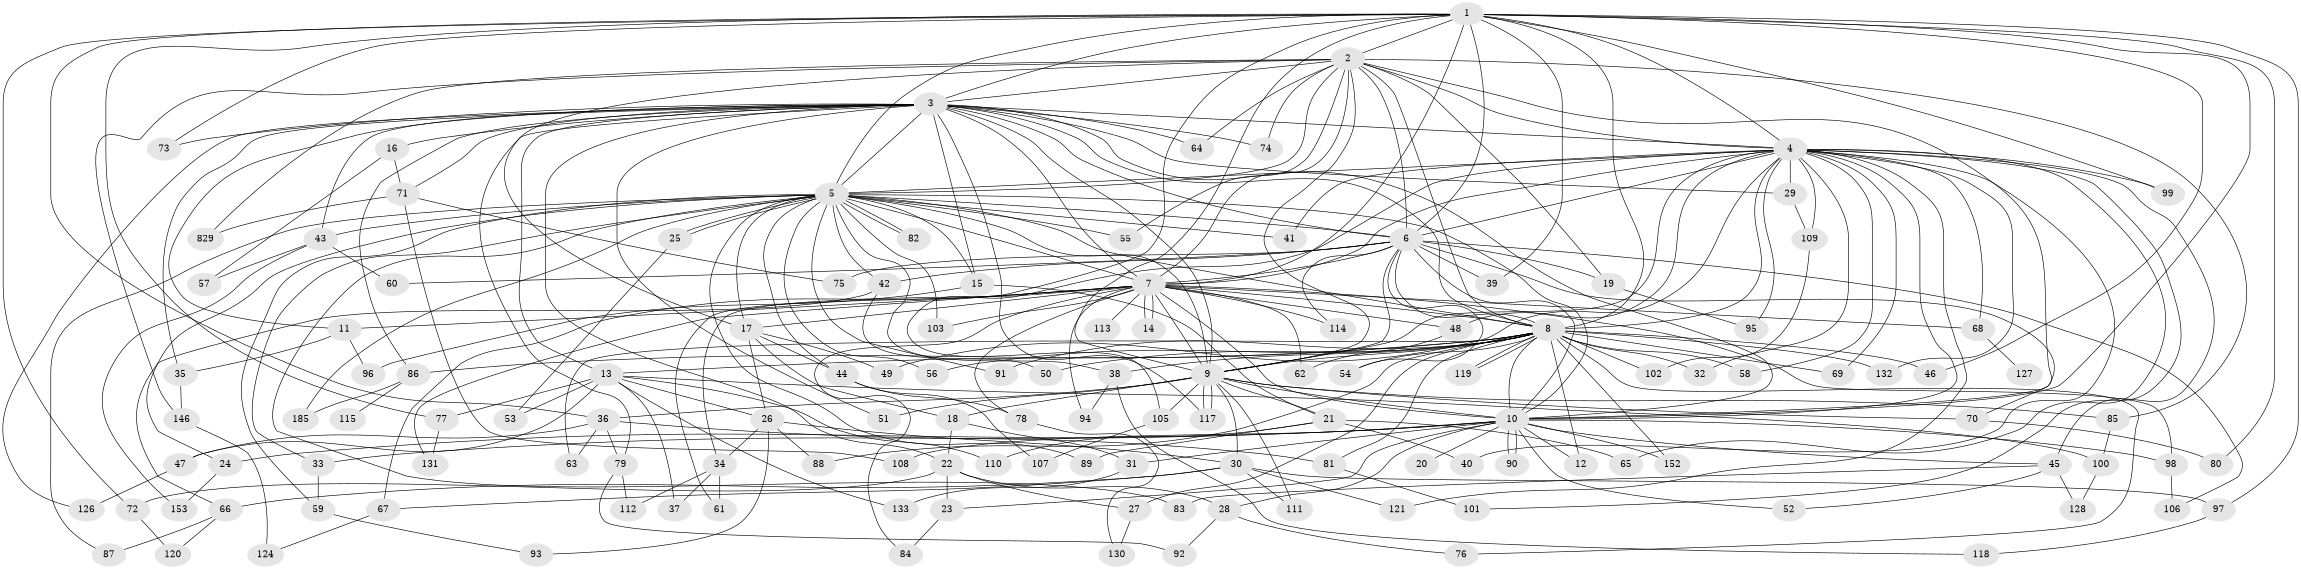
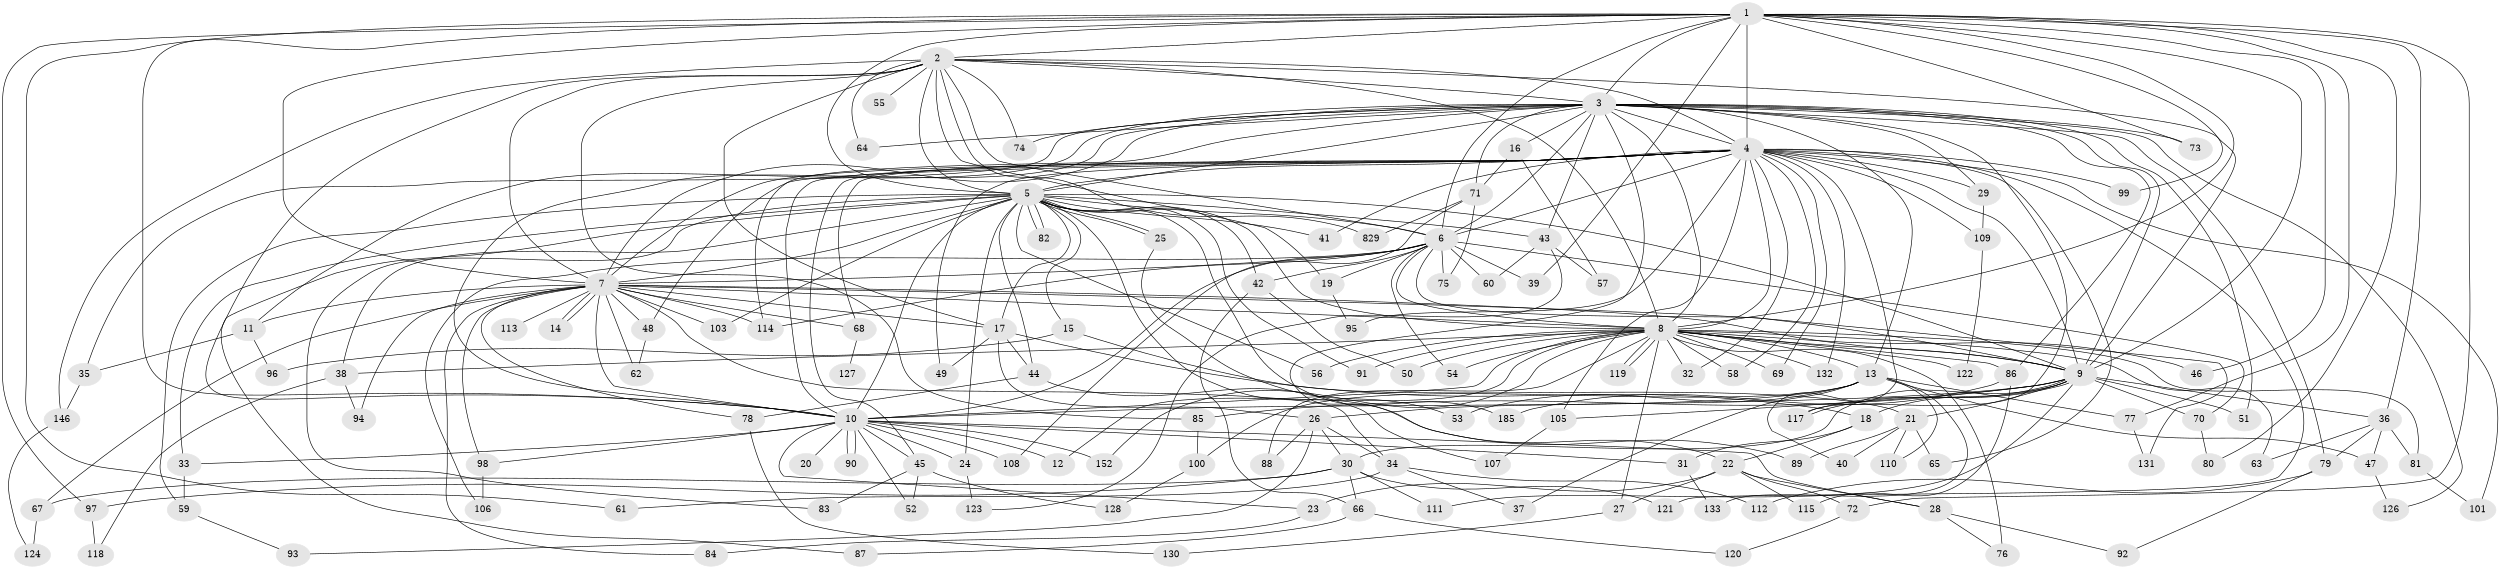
edge "3" -- "15": now "3" -- "114"
edge "5" -- "55": removed
node "102": label "102" -> "122"
edge "22" -- "115": added
node "153": label "153" -> "123"
